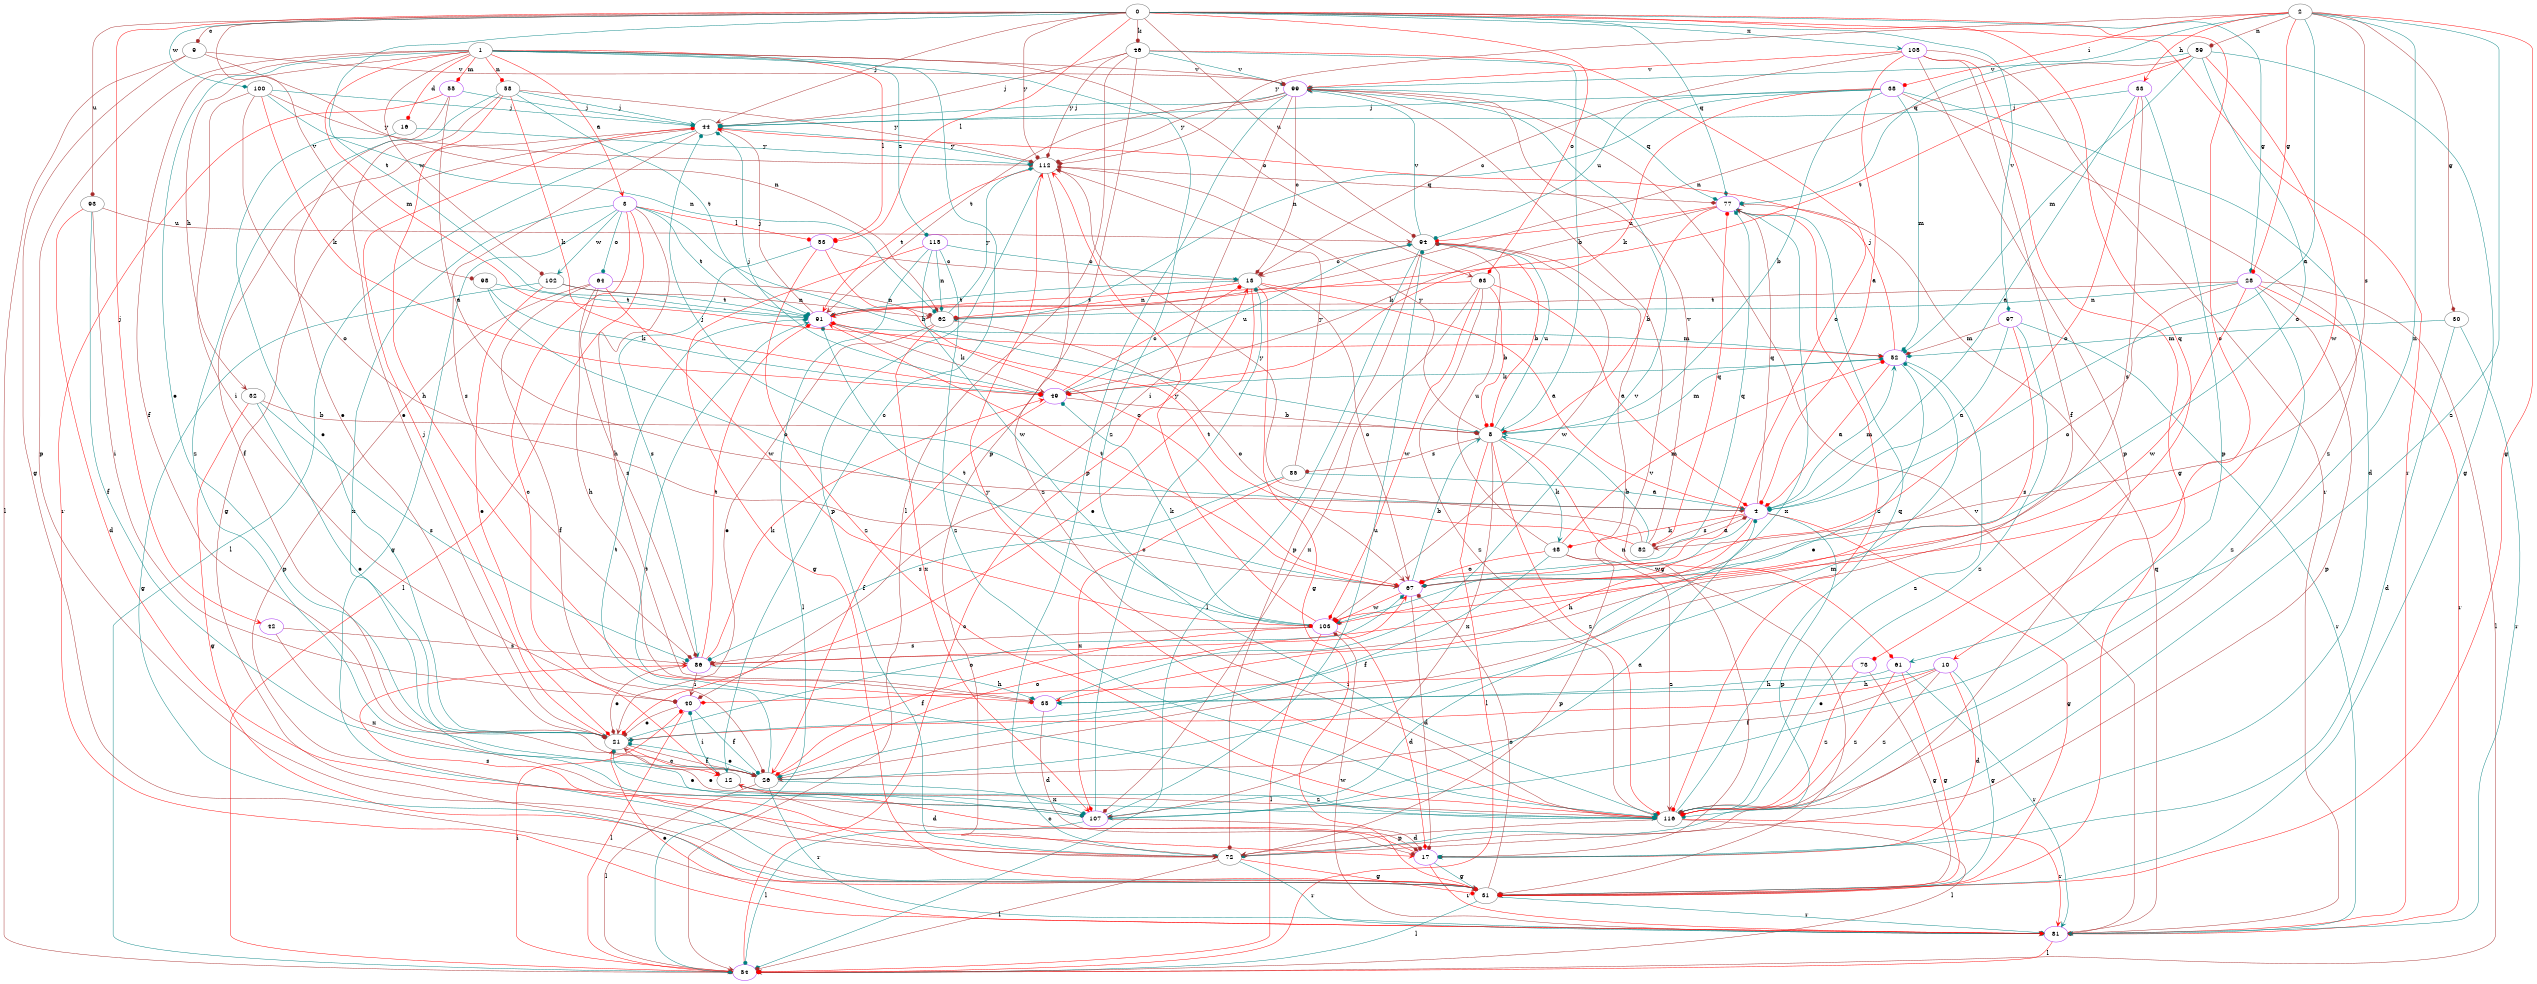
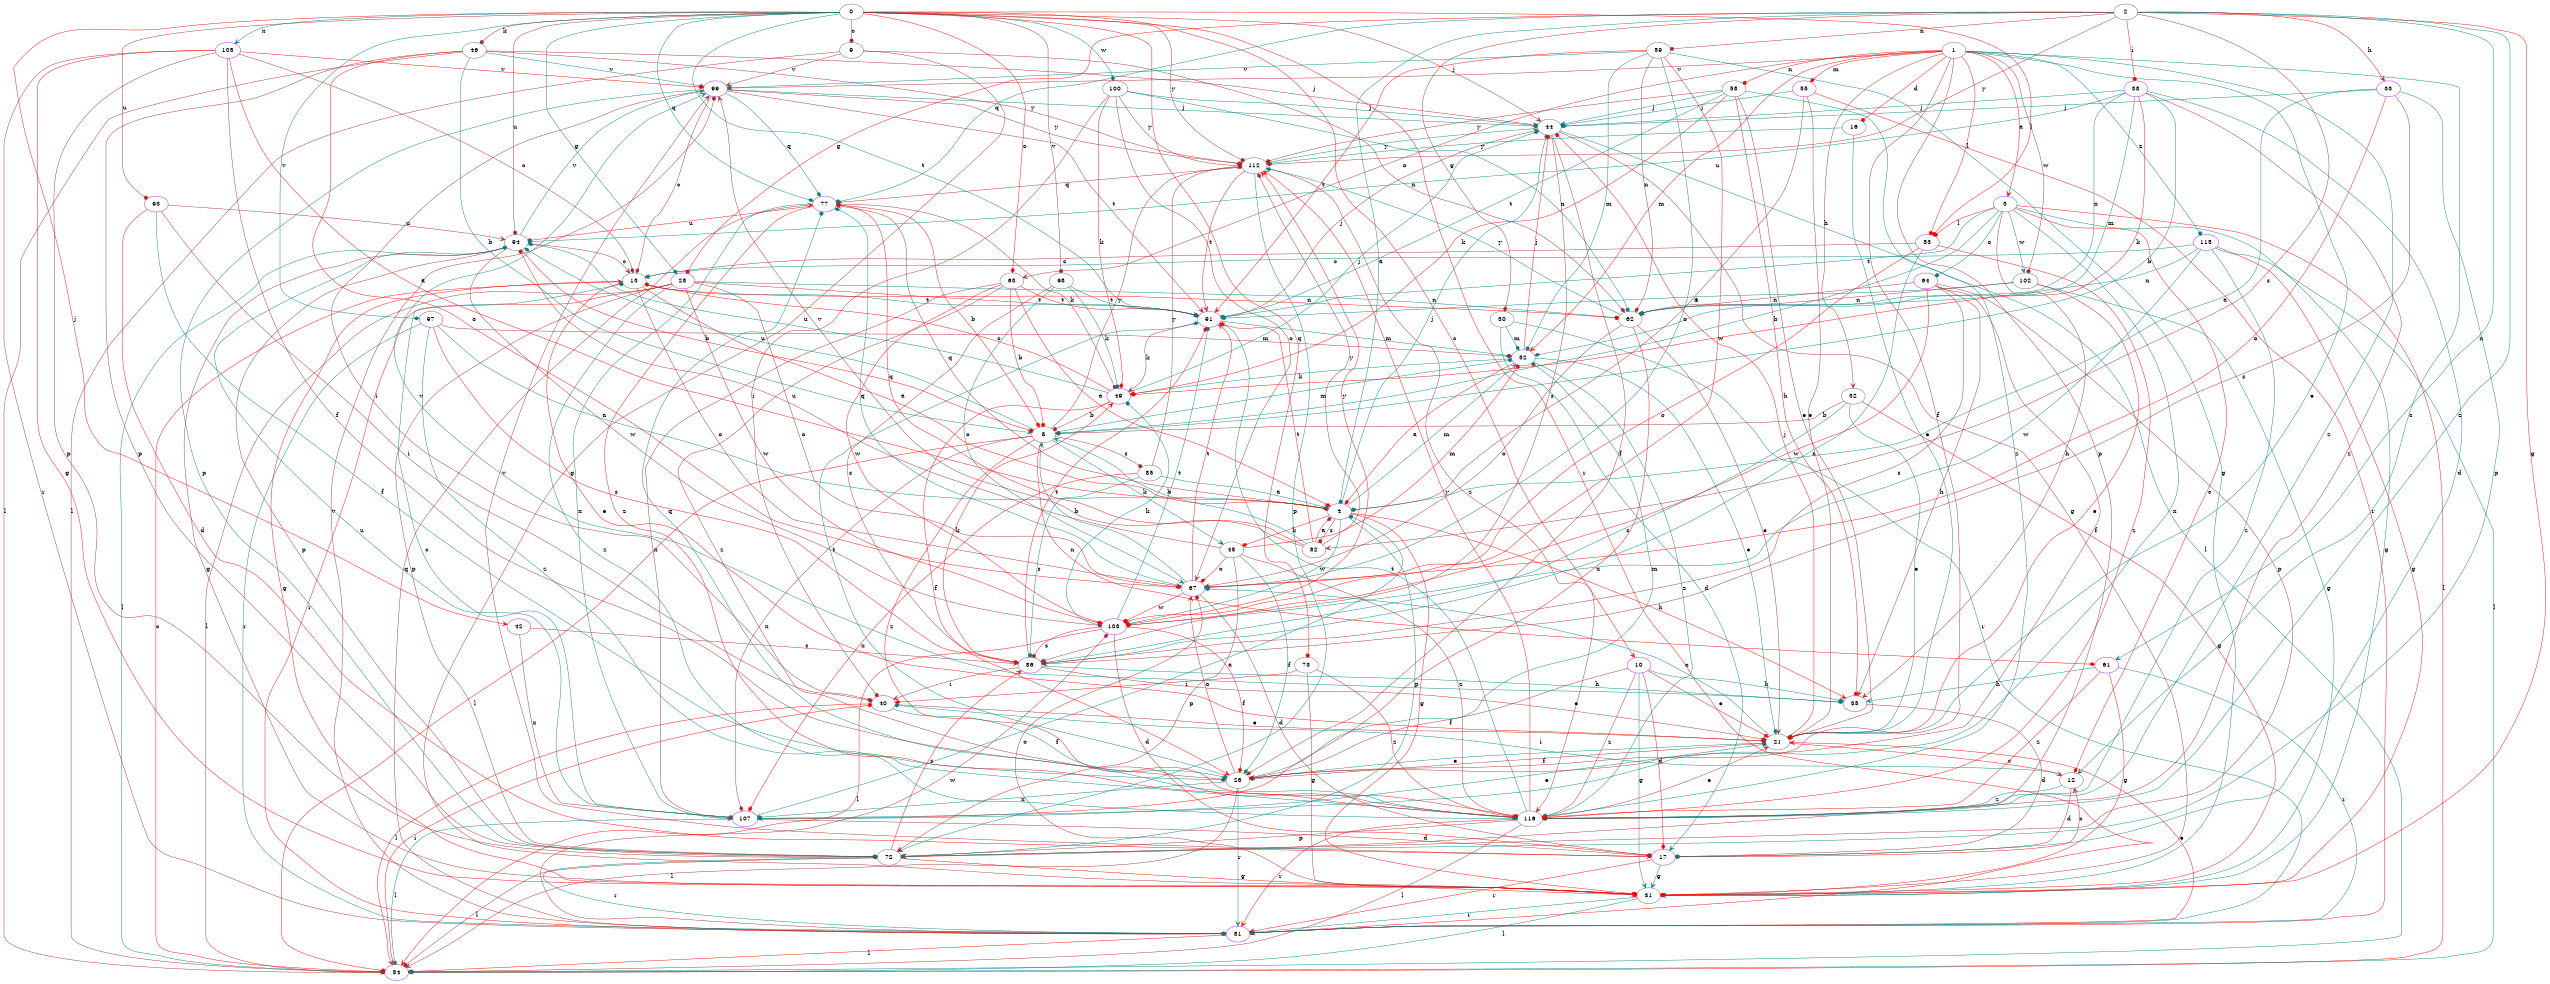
node "93": color gray40 -> purple
edge "98" -> "86": added, label "s"
node "73": color purple -> gray40
edge "33" -> "107": now "33" -> "72"
